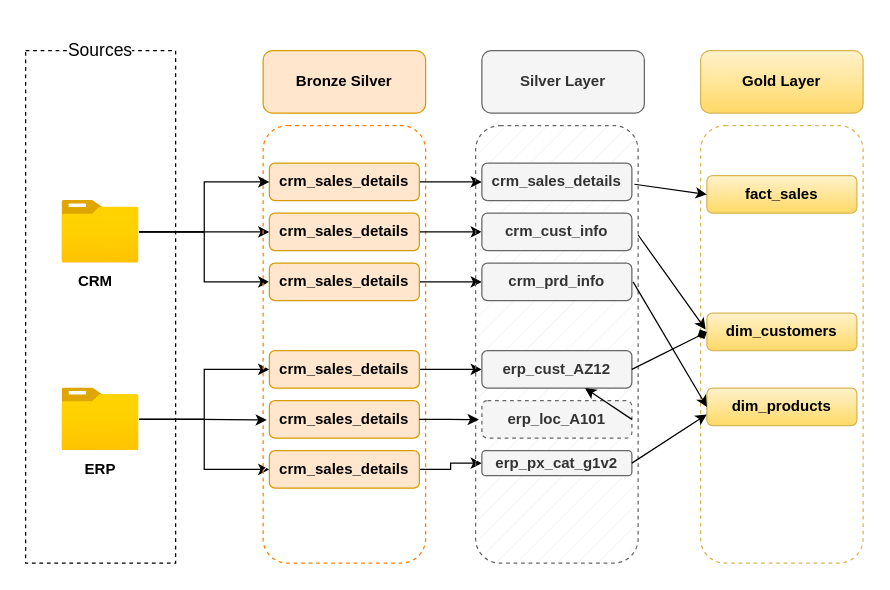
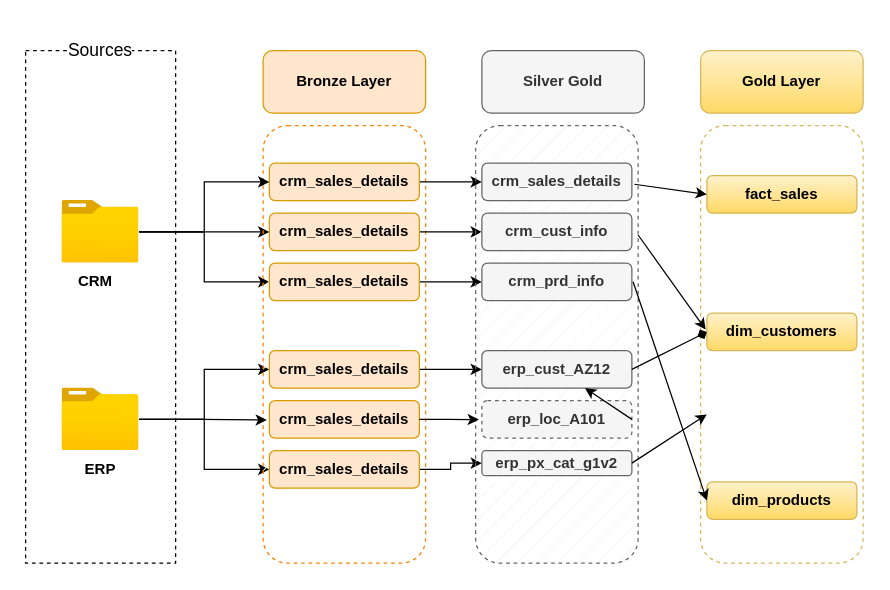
node "Bronze Silver": label "Bronze Silver" -> "Bronze Layer"
node "Silver Layer": label "Silver Layer" -> "Silver Gold"
node "dim_products": moved (782, 407) -> (782, 501)
